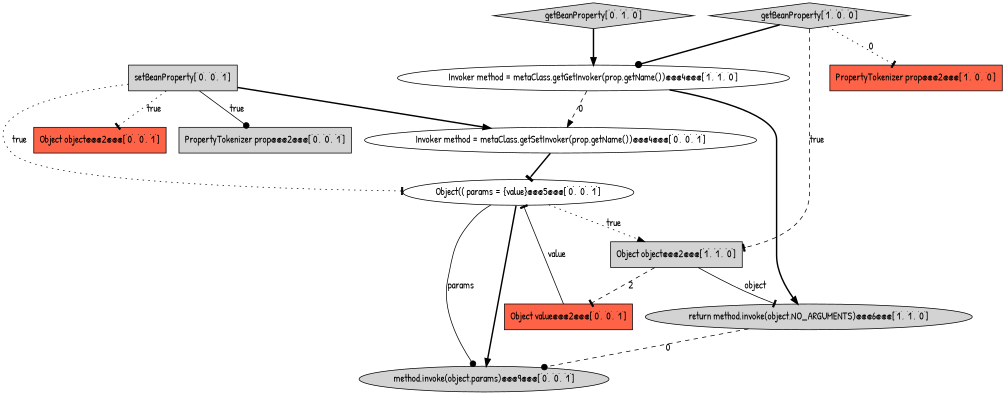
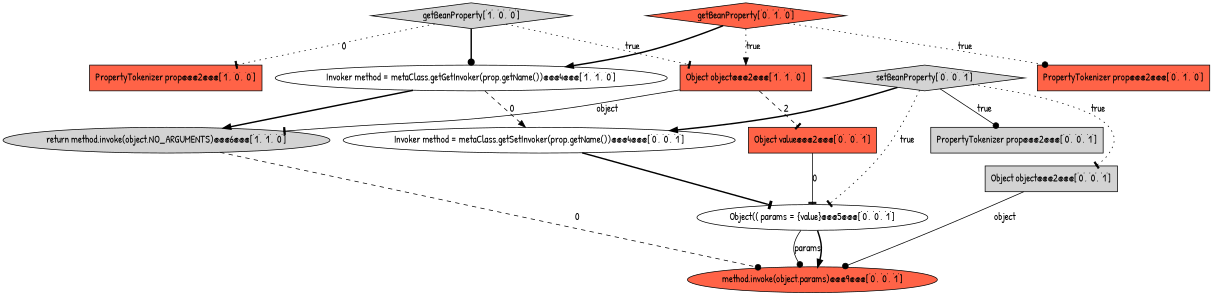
node "getBeanProperty['0', '1', '0']": fillcolor lightgray -> tomato
node "setBeanProperty['0', '0', '1']": shape box -> diamond
node "PropertyTokenizer prop@@@2@@@['0', '1', '0']": added
node "Object object@@@2@@@['0', '0', '1']": fillcolor tomato -> lightgray
edge "getBeanProperty['1', '0', '0']" -> "Object object@@@2@@@['1', '1', '0']": style dashed -> dotted
edge "Object(( params = {value}@@@5@@@['0', '0', '1']" -> "Object object@@@2@@@['1', '1', '0']": now "getBeanProperty['0', '1', '0']" -> "Object object@@@2@@@['1', '1', '0']"
edge "Object object@@@2@@@['0', '0', '1']" -> "method.invoke(object,params)@@@9@@@['0', '0', '1']": added, label "object"
edge "Object value@@@2@@@['0', '0', '1']" -> "Object(( params = {value}@@@5@@@['0', '0', '1']": label "value" -> "0"
node "Object object@@@2@@@['1', '1', '0']": fillcolor lightgray -> tomato
node "method.invoke(object,params)@@@9@@@['0', '0', '1']": fillcolor lightgray -> tomato
